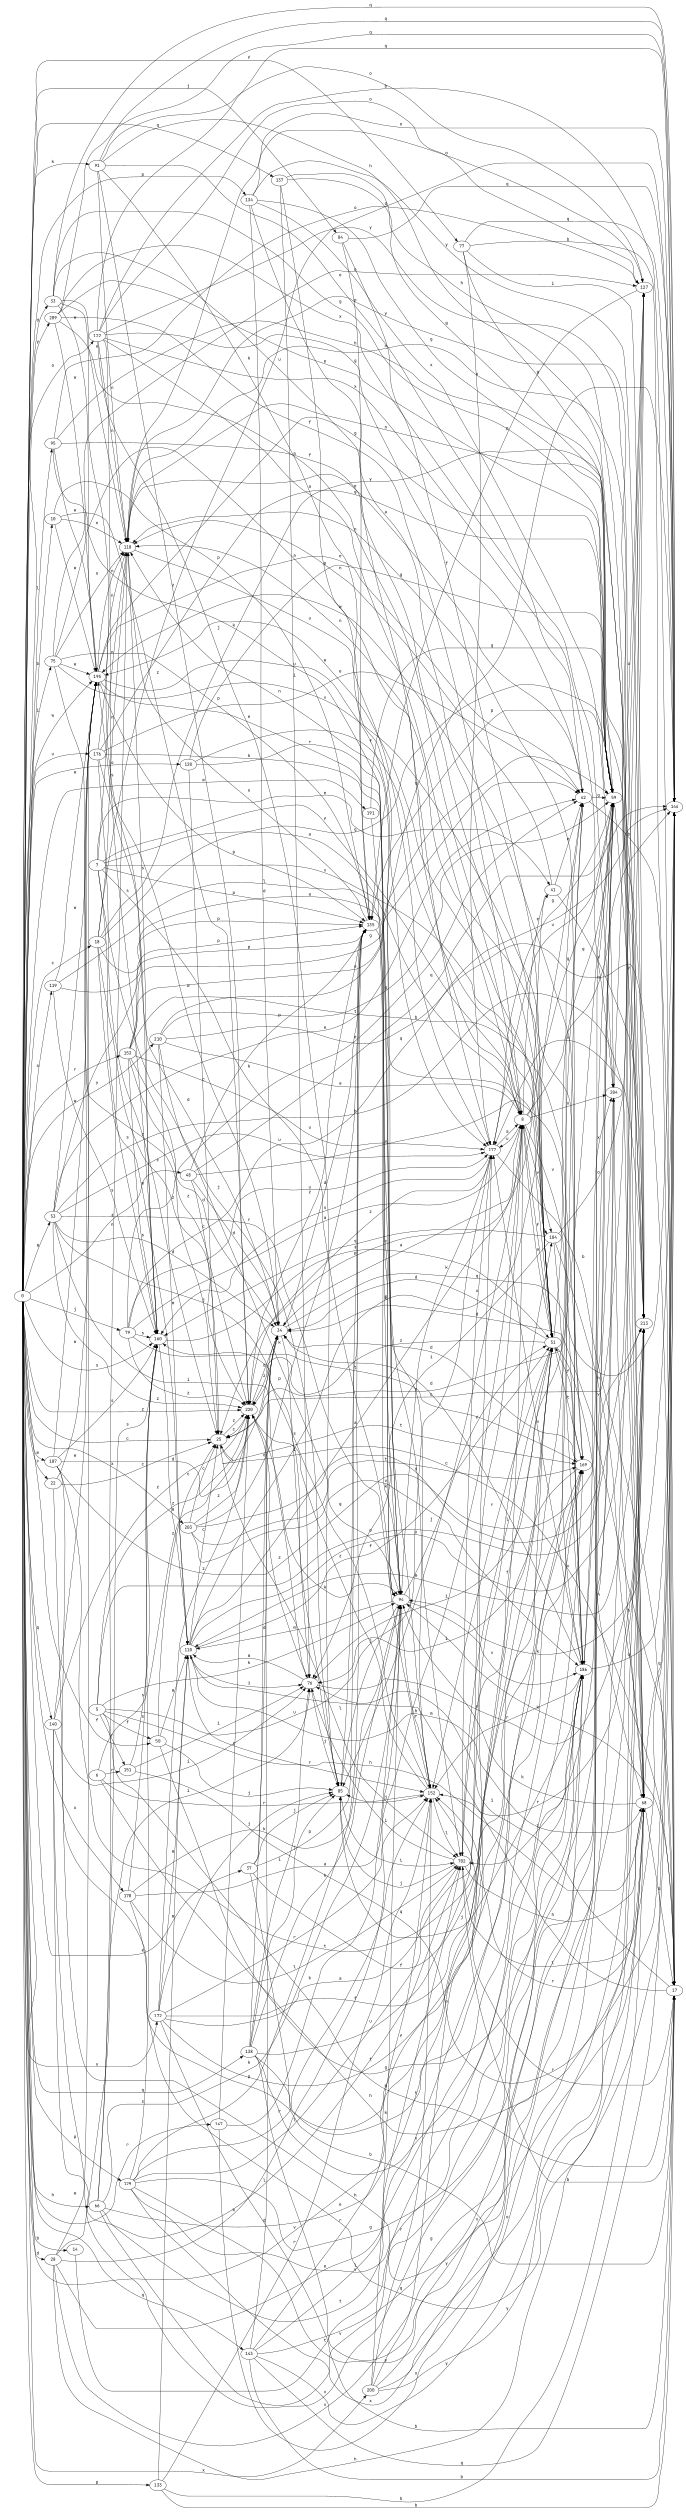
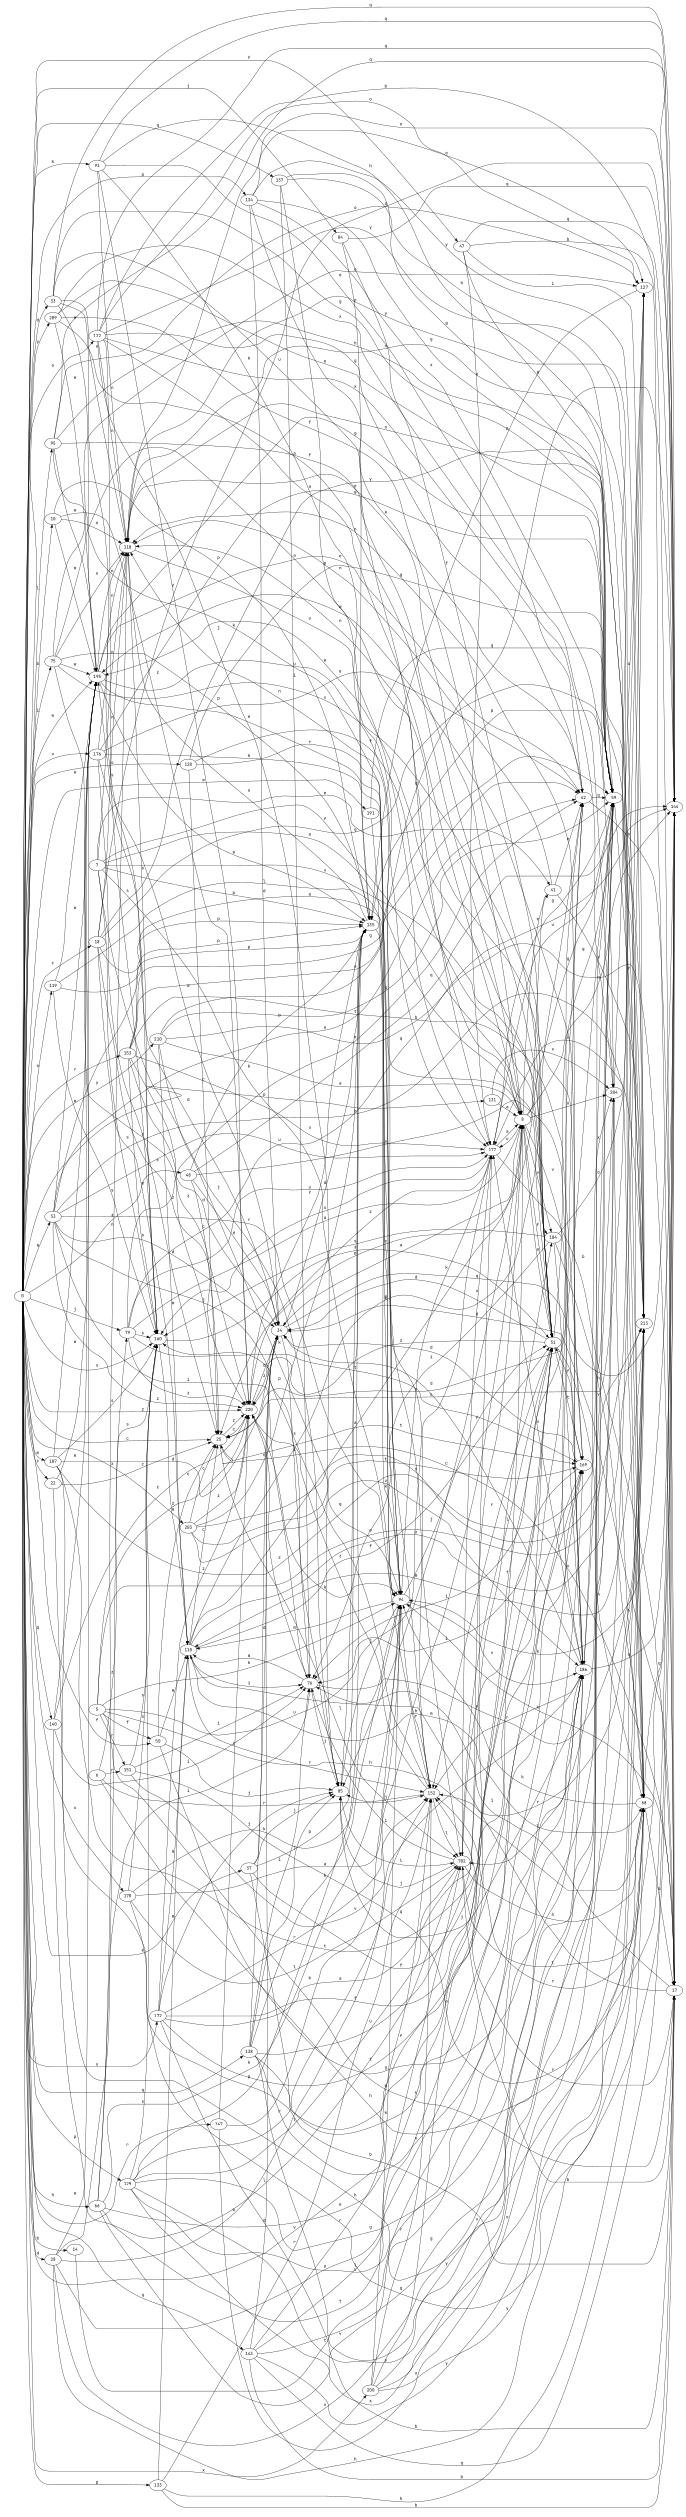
edge "209" -> "144": now "95" -> "144"
edge "91" -> "127": removed, label "o"
node "77": label "77" -> "47"
node "131": added
edge "6" -> "220": now "6" -> "79"
edge "140" -> "186": now "151" -> "186"
